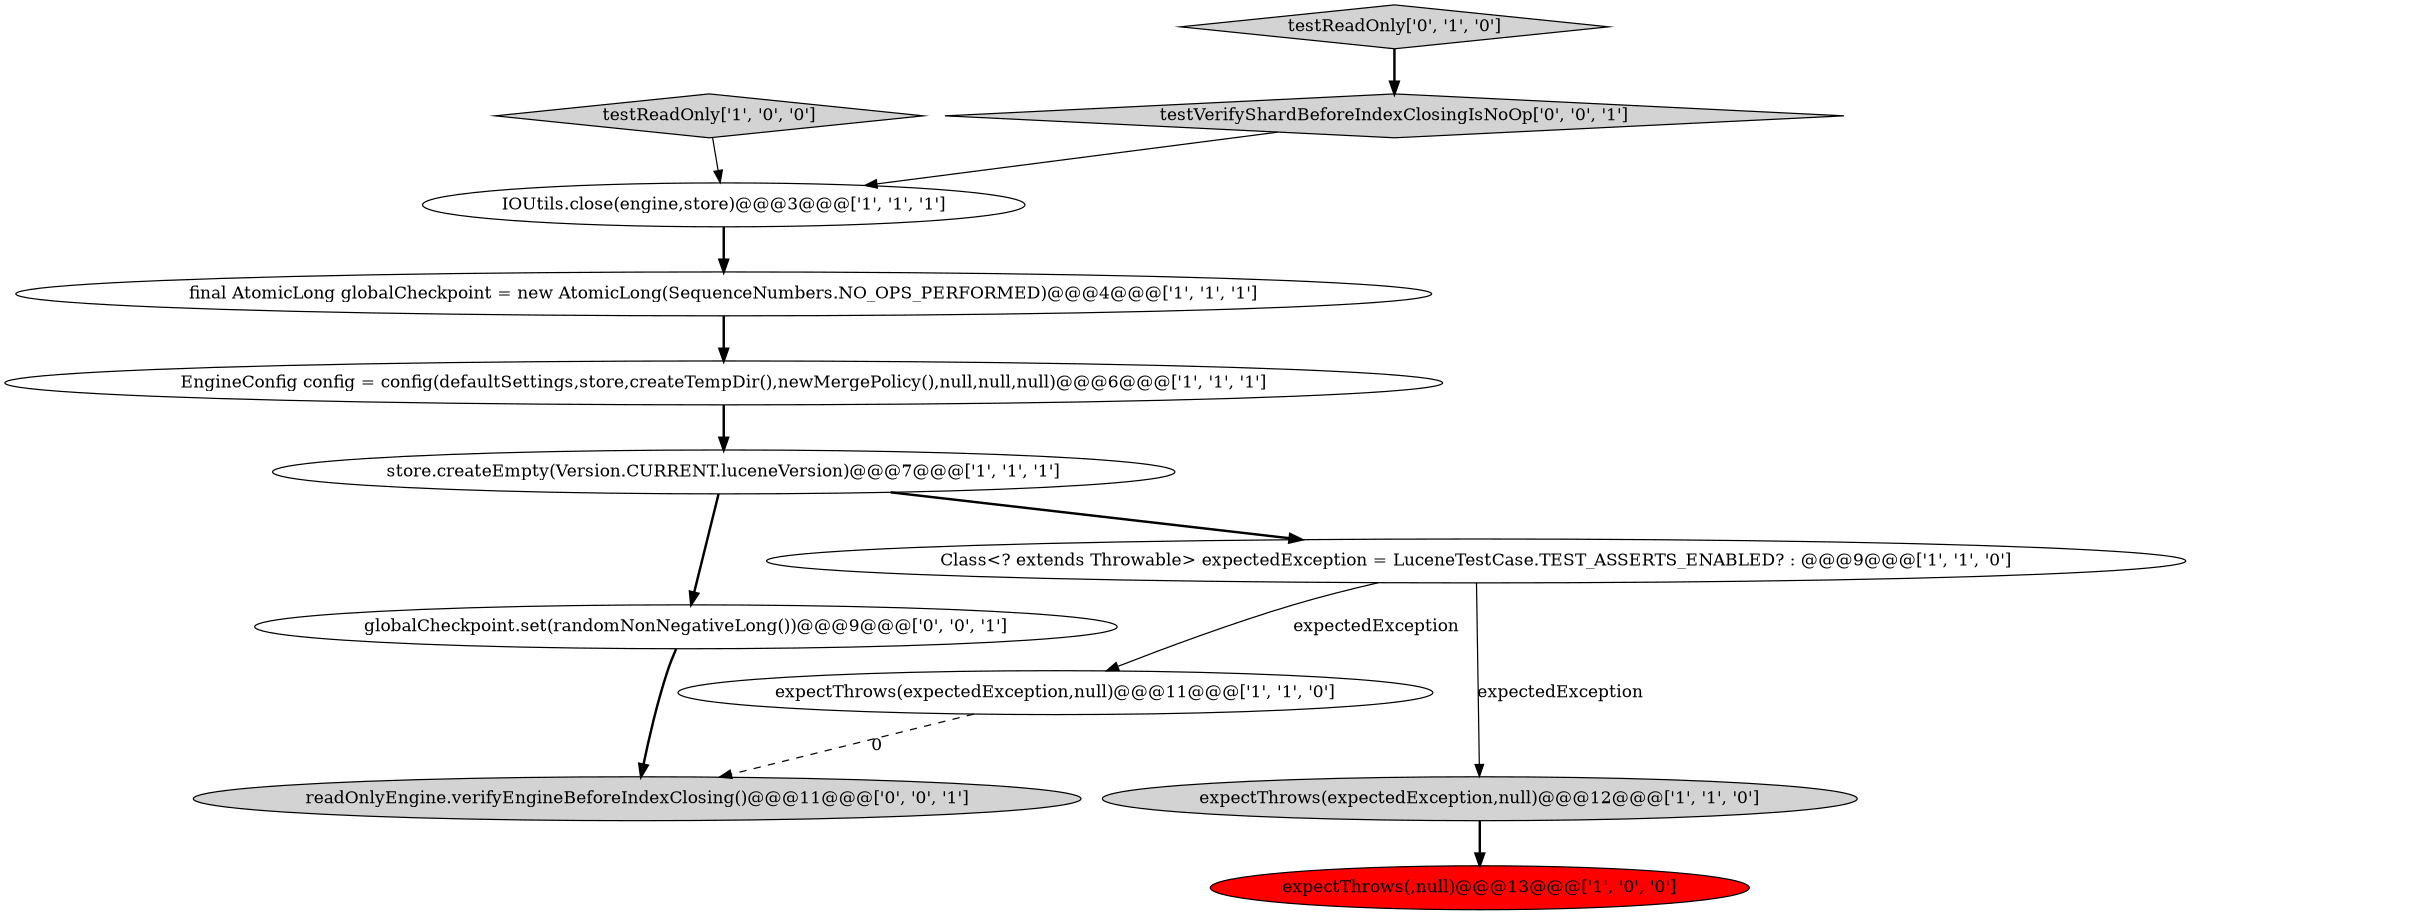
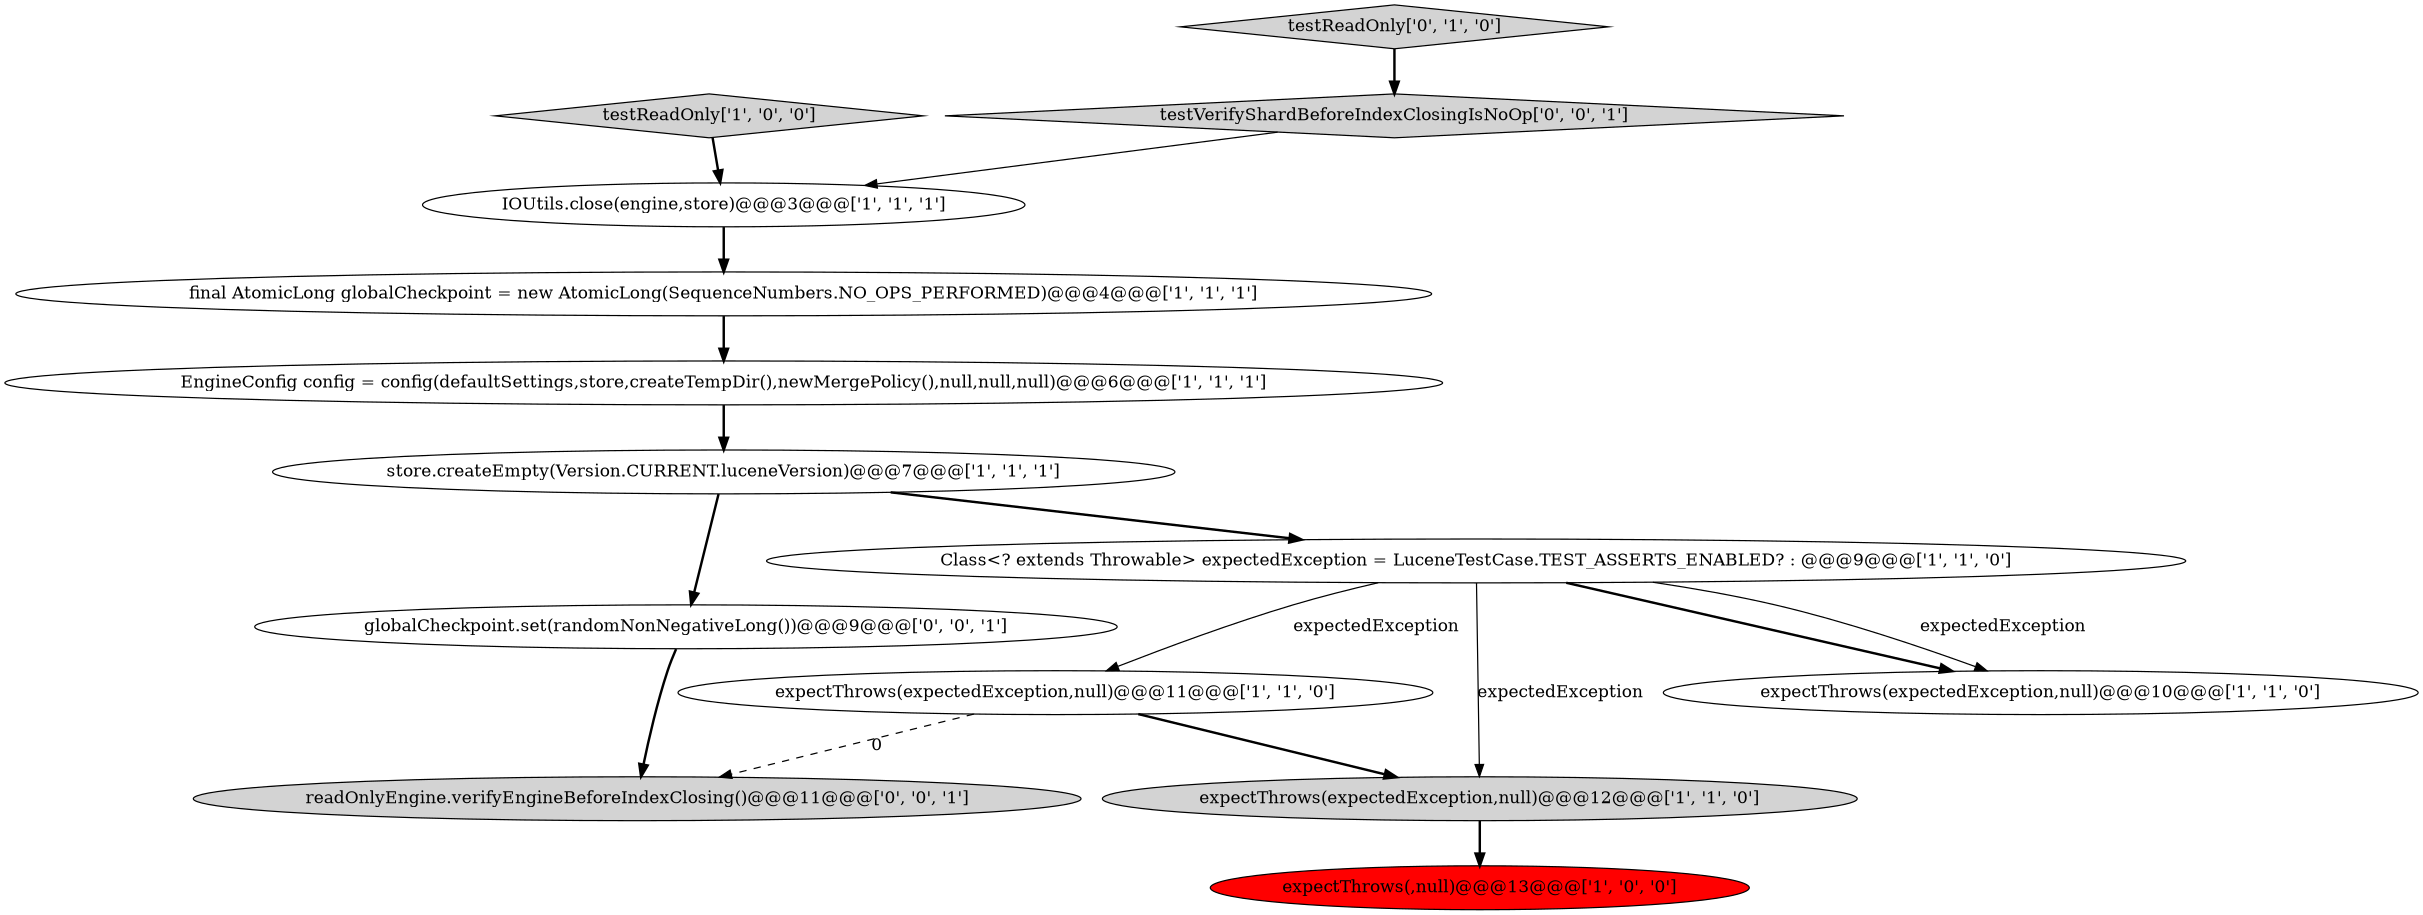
edge "testReadOnly['1', '0', '0']" -> "IOUtils.close(engine,store)@@@3@@@['1', '1', '1']": style solid -> bold
node "expectThrows(expectedException,null)@@@10@@@['1', '1', '0']": added
edge "expectThrows(expectedException,null)@@@11@@@['1', '1', '0']" -> "expectThrows(expectedException,null)@@@12@@@['1', '1', '0']": added
